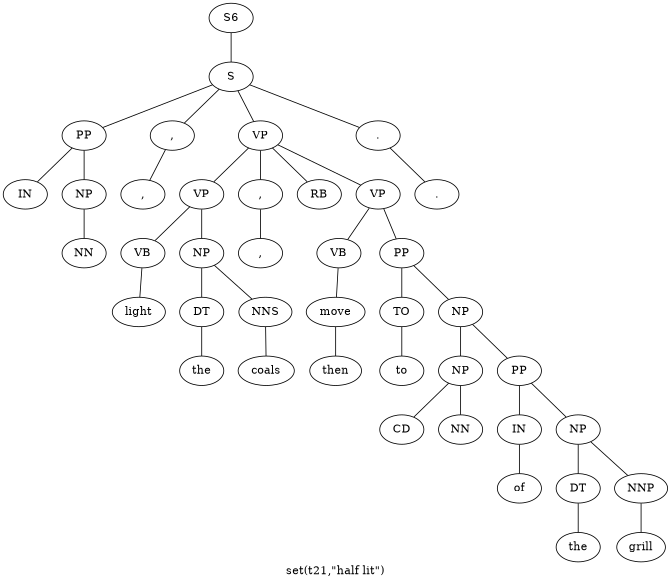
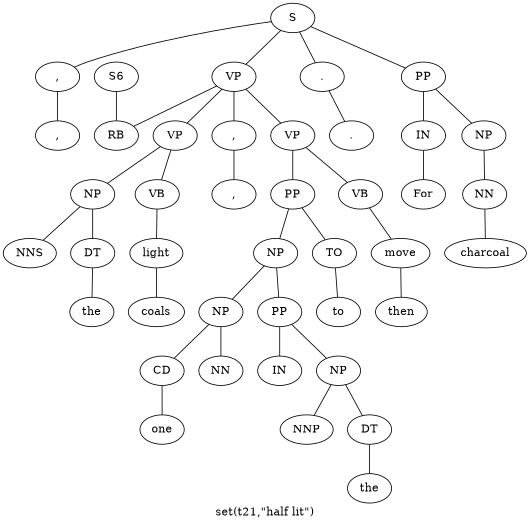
edge "S6" -- "S": now "S6" -- "RB"
node "For": added
node "charcoal": added
edge "NNS" -- "coals": now "light" -- "coals"
node "one": added
node "of": removed
node "grill": removed
